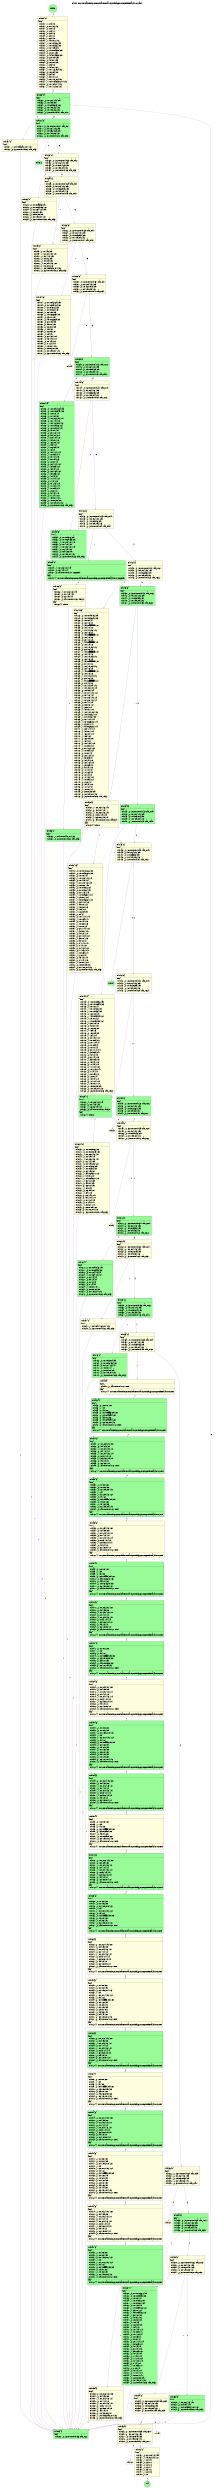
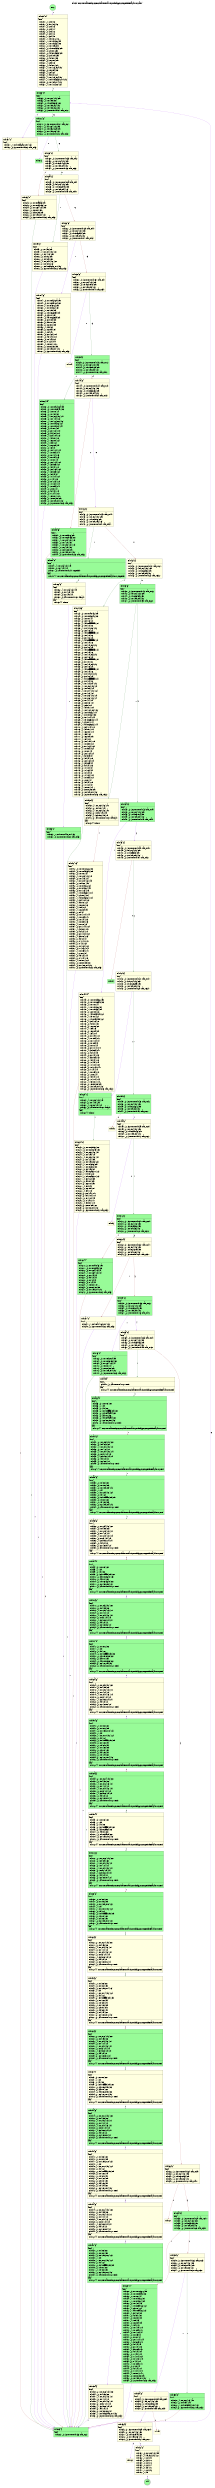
node "Desktop": label "Desktop" -> "Entry"
